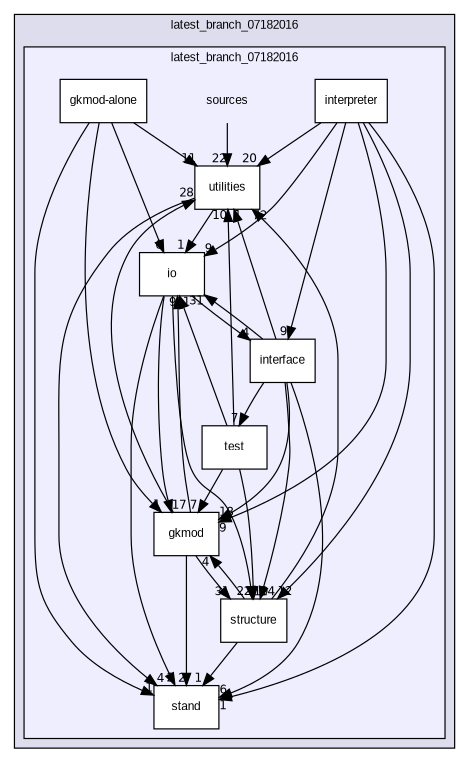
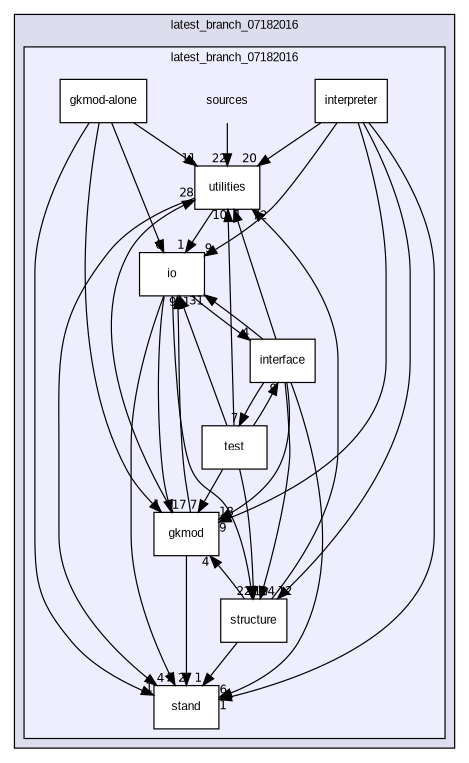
edge "interpreter" -> "interface": now "test" -> "interface"
edge "gkmod" -> "structure": removed
